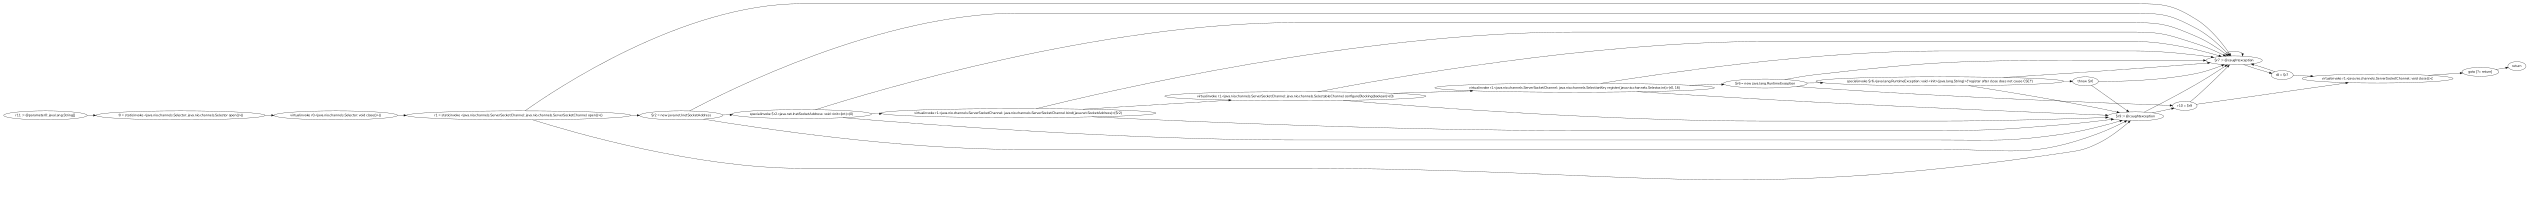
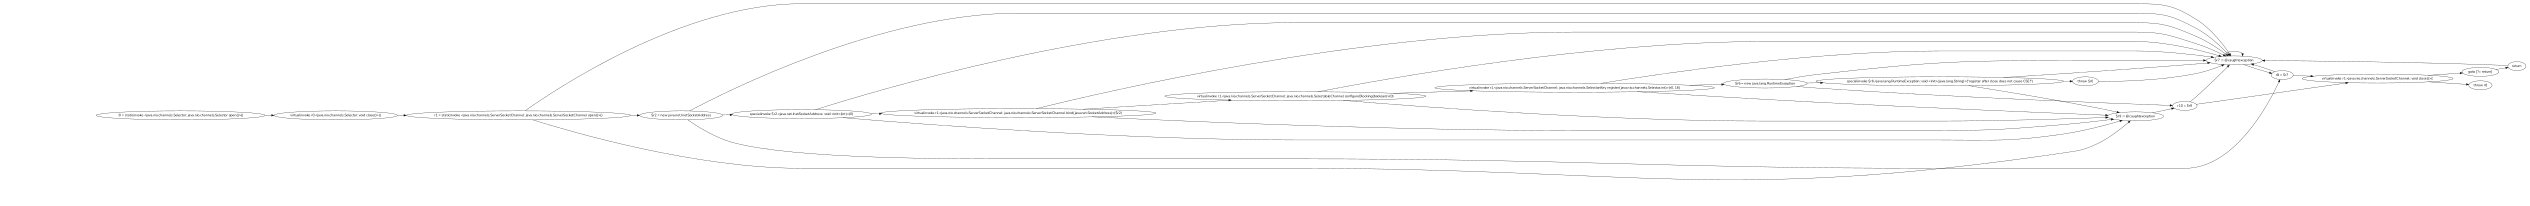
node "throw r8": added
edge "$r9 := @caughtexception" -> "$r7 := @caughtexception": now "return" -> "$r7 := @caughtexception"
edge "throw $r6" -> "$r9 := @caughtexception": removed
node "r11 := @parameter0: java.lang.String[]": removed
edge "$r2 = new java.net.InetSocketAddress" -> "$r9 := @caughtexception": now "$r2 = new java.net.InetSocketAddress" -> "r8 = $r7"
